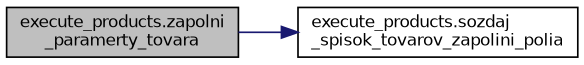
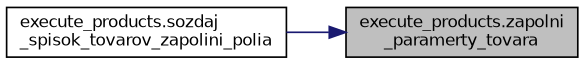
edge "execute_products.zapolni _paramerty_tovara" -> "execute_products.sozdaj _spisok_tovarov_zapolini_polia": reversed
